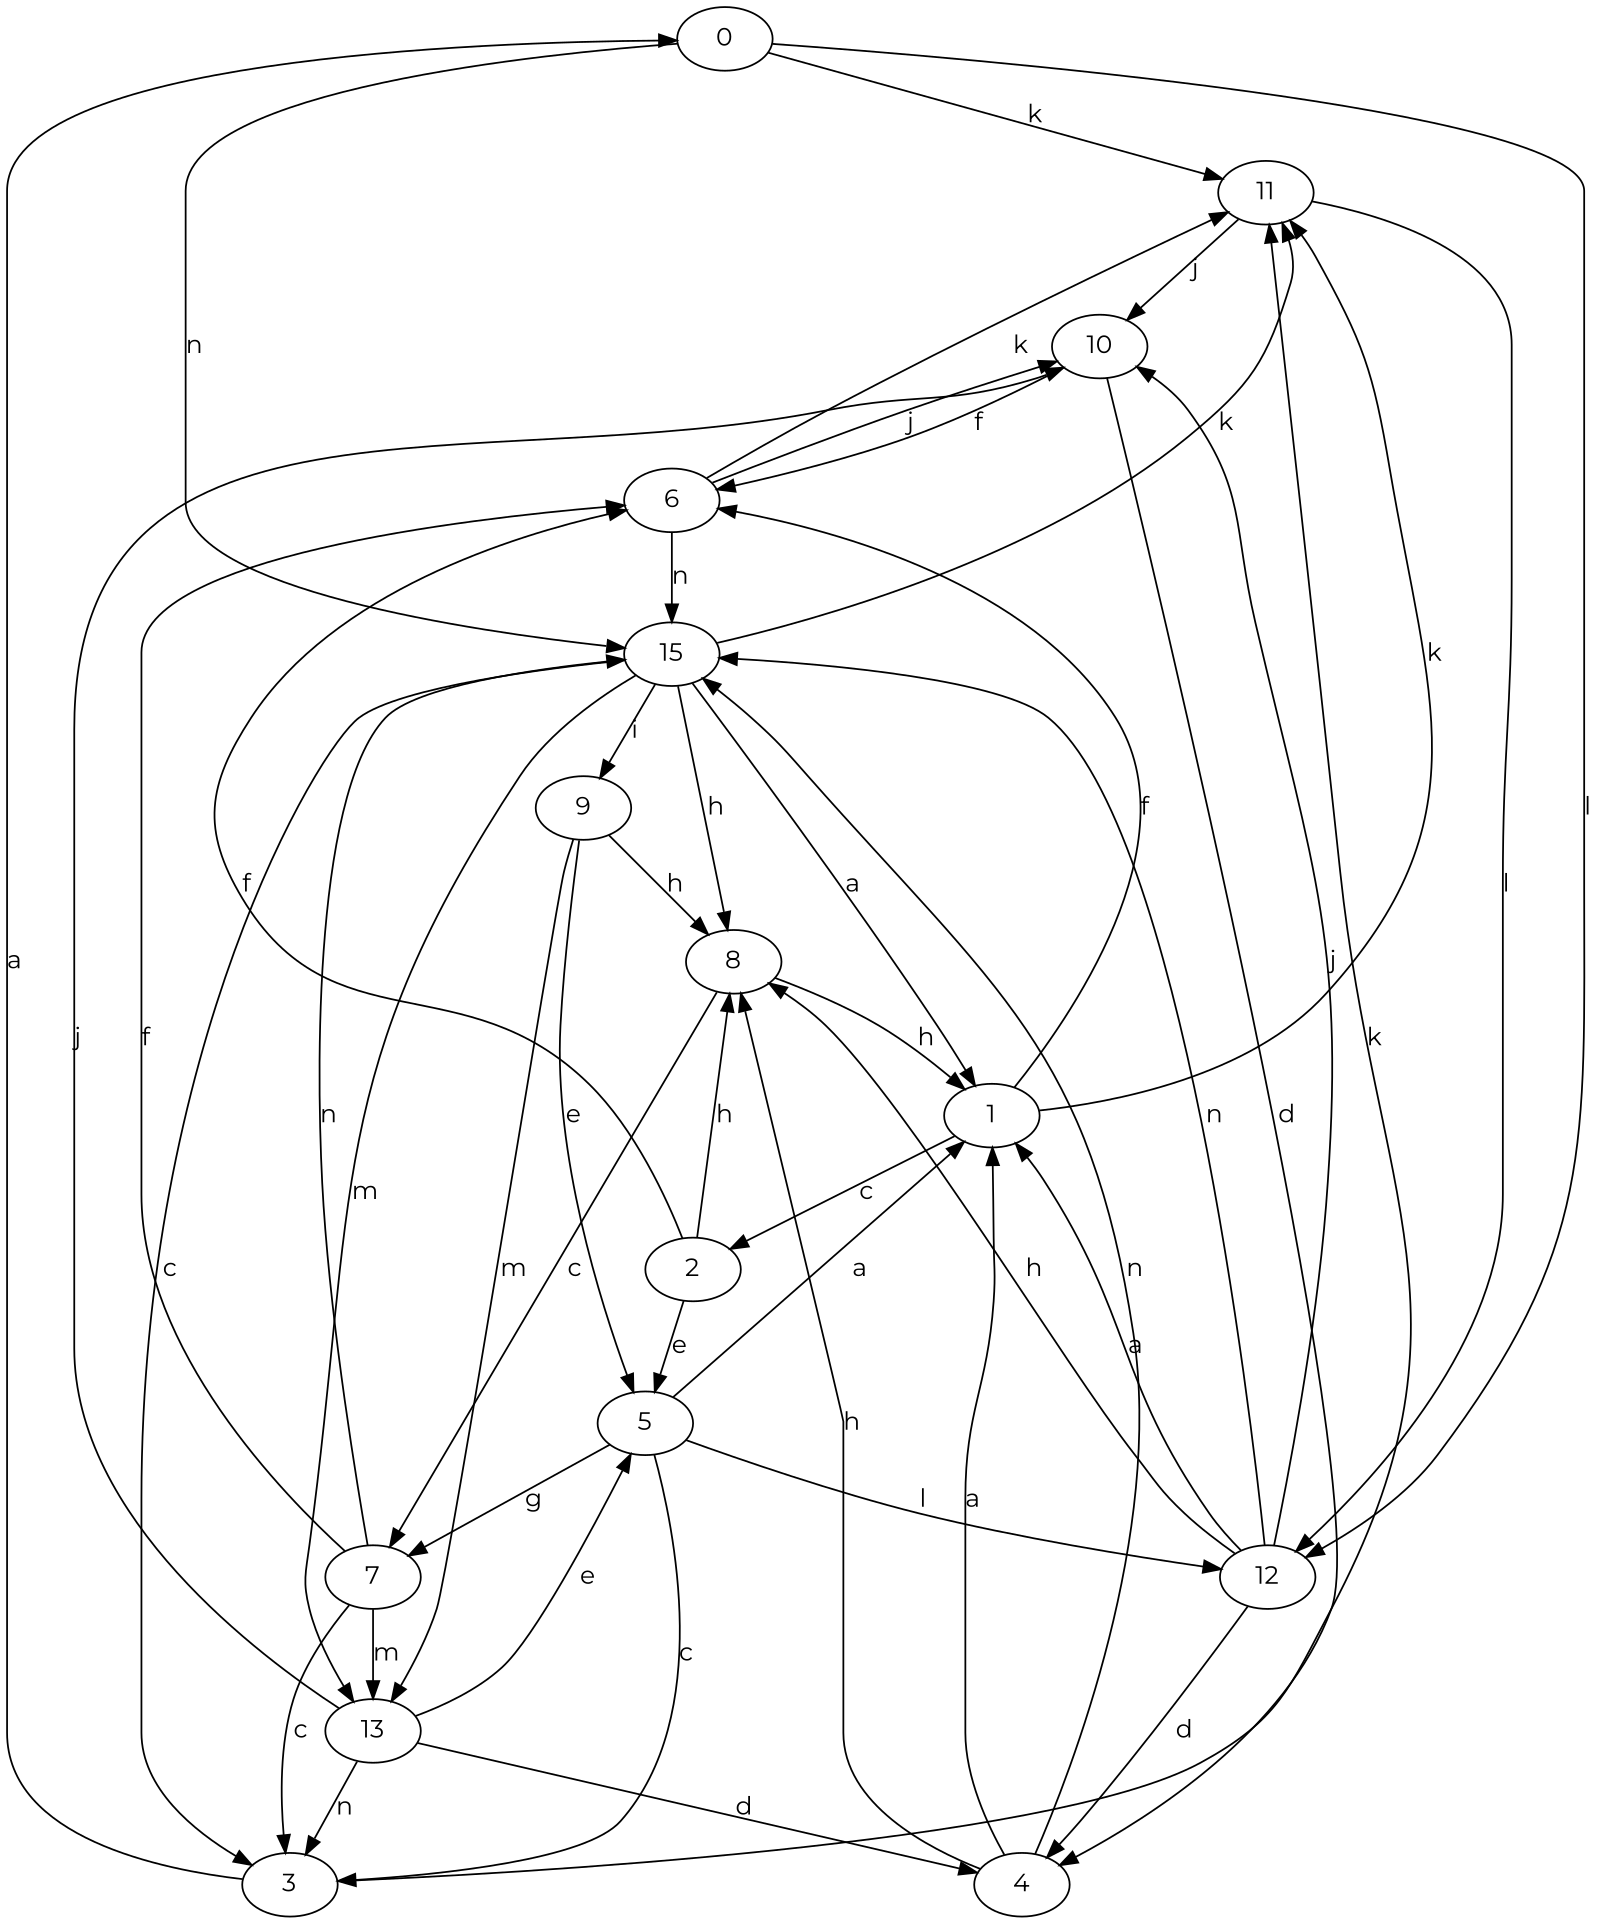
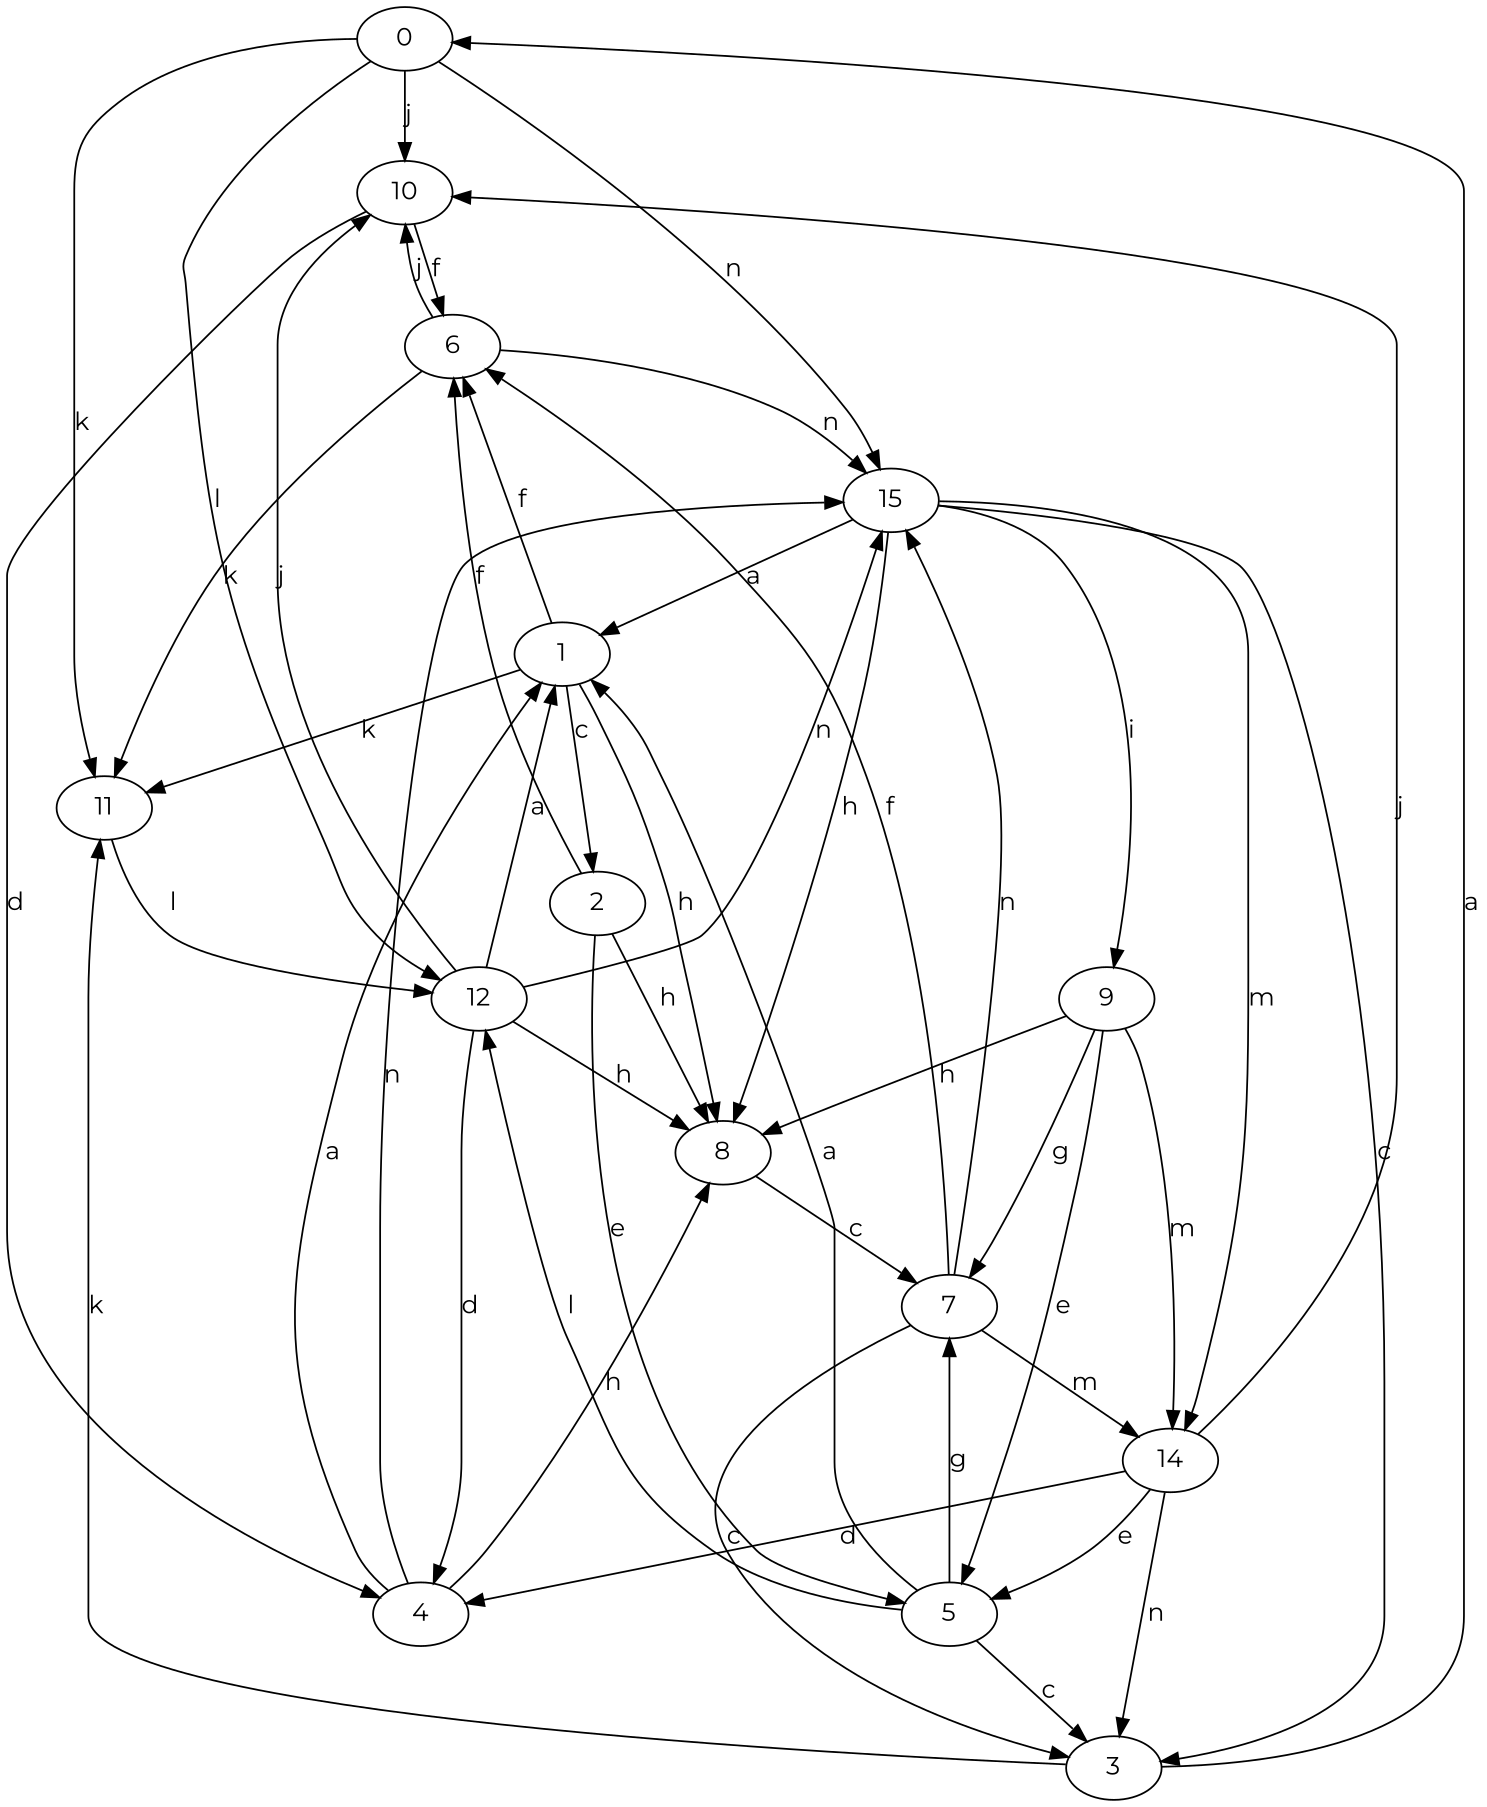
edge "11" -> "10": now "0" -> "10"
edge "15" -> "11": removed, label "k"
edge "8" -> "1": reversed
edge "9" -> "7": added, label "g"
node "13": label "13" -> "14"
